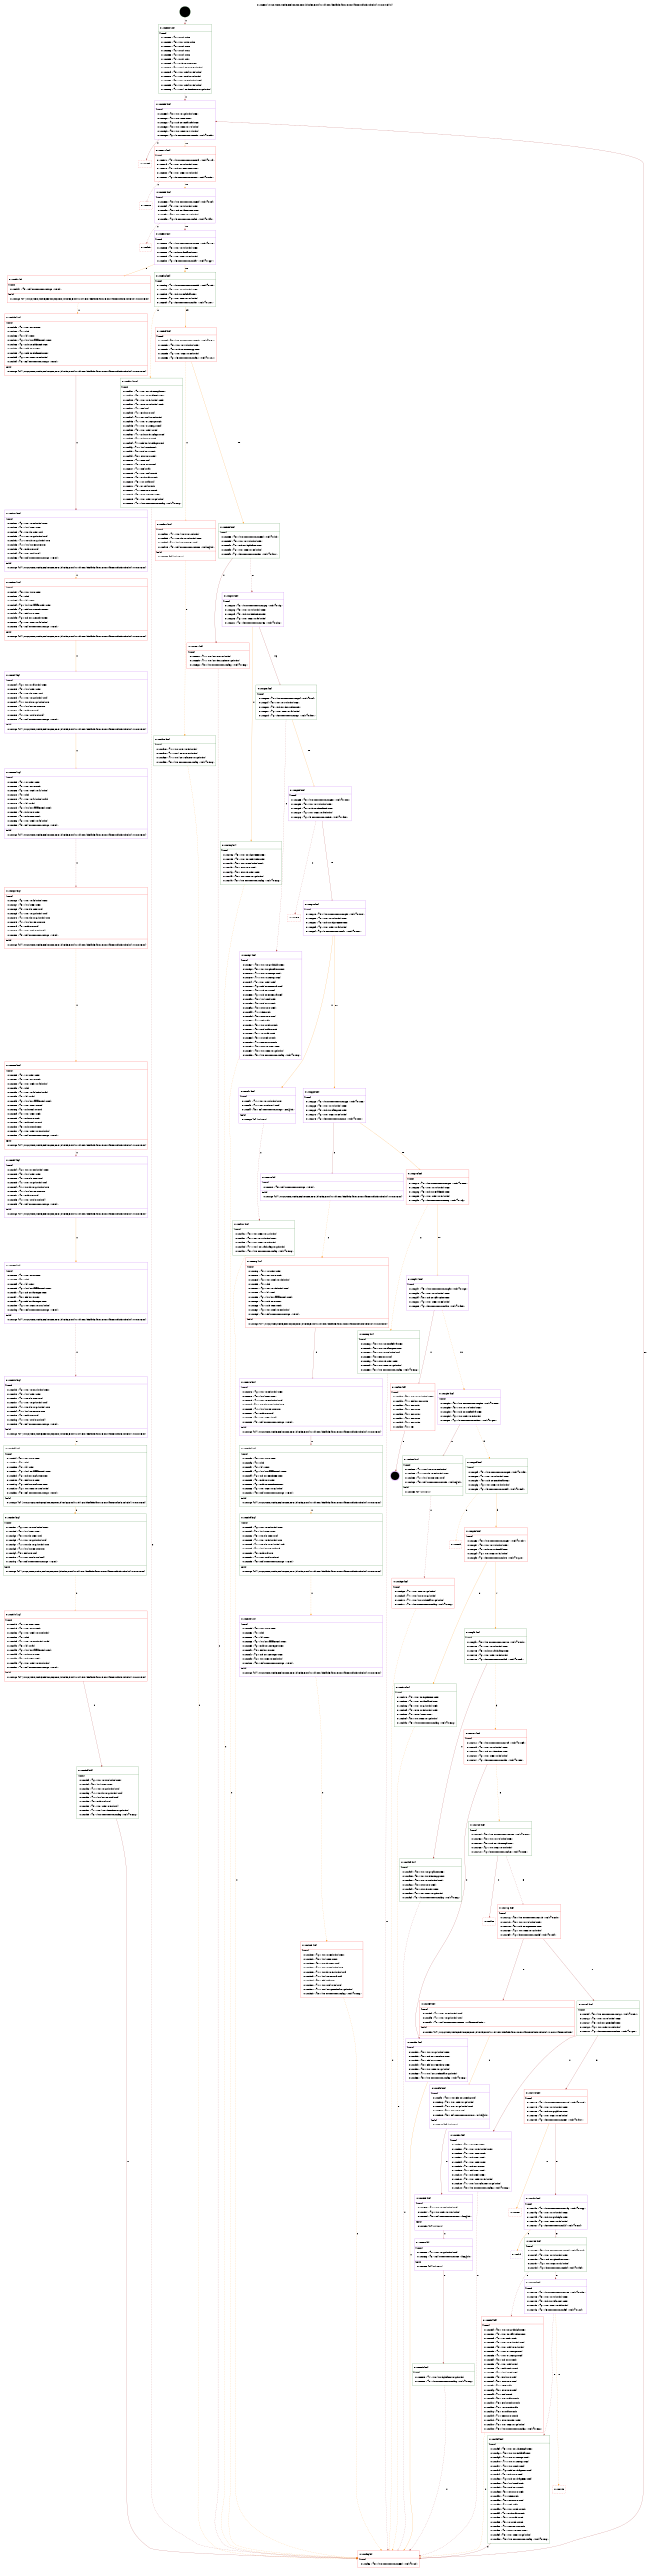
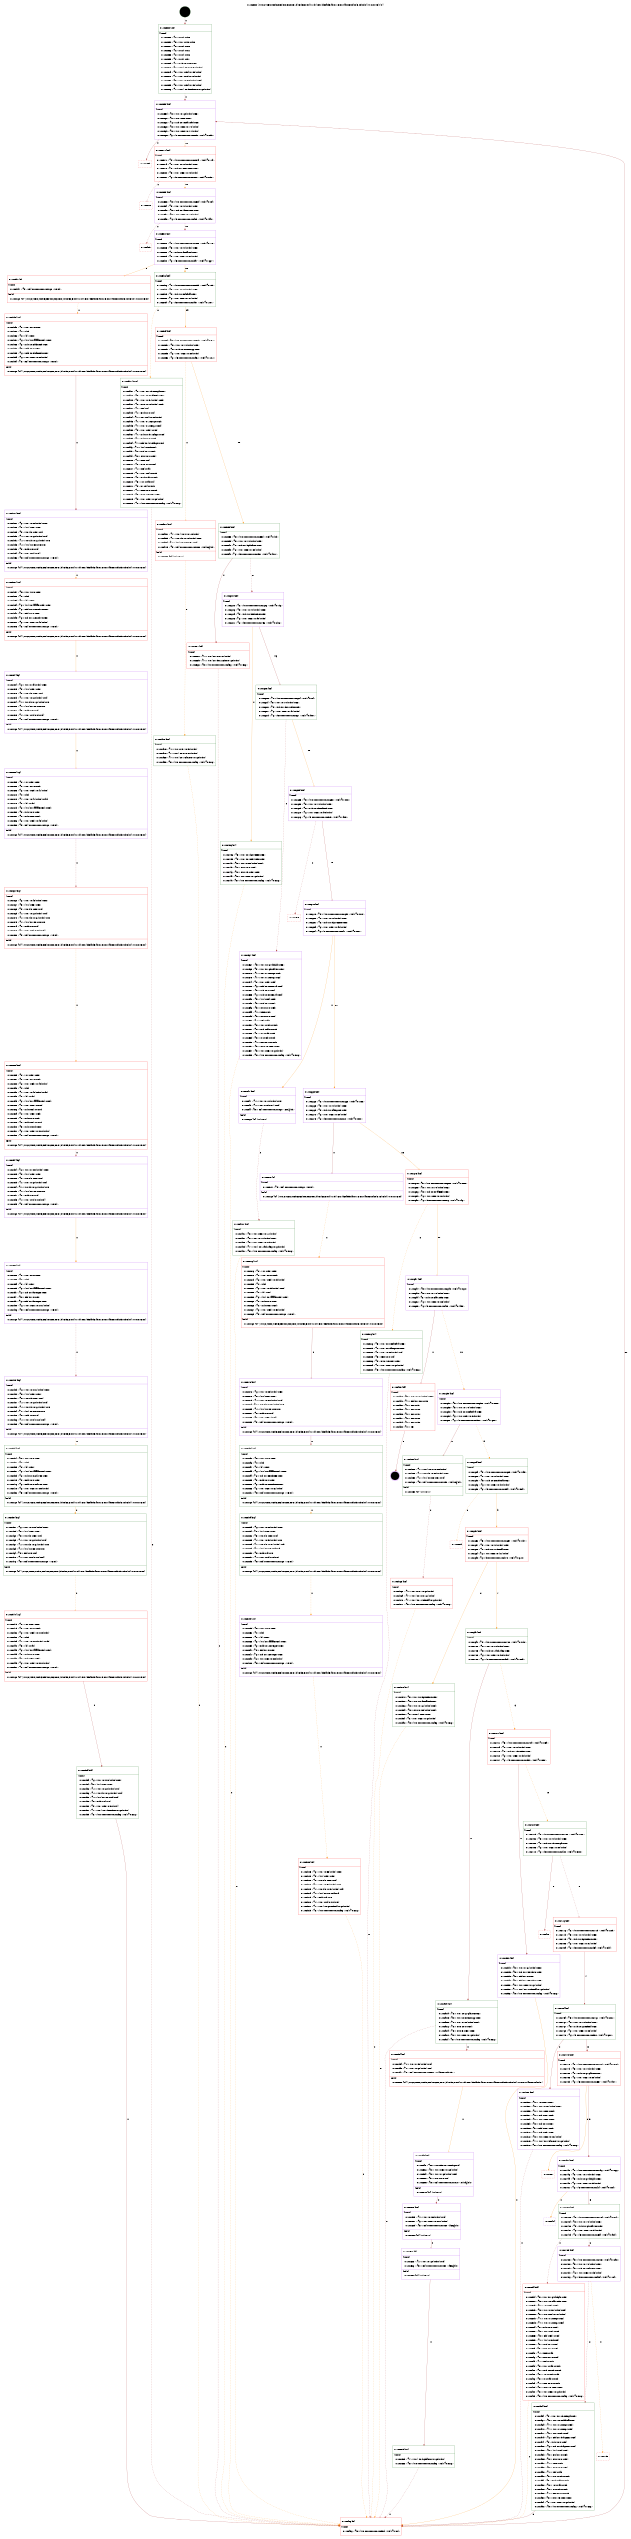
edge "0x402746 [25]" -> "0x402def [13]": now "0x402919 [27]" -> "0x402def [13]"
